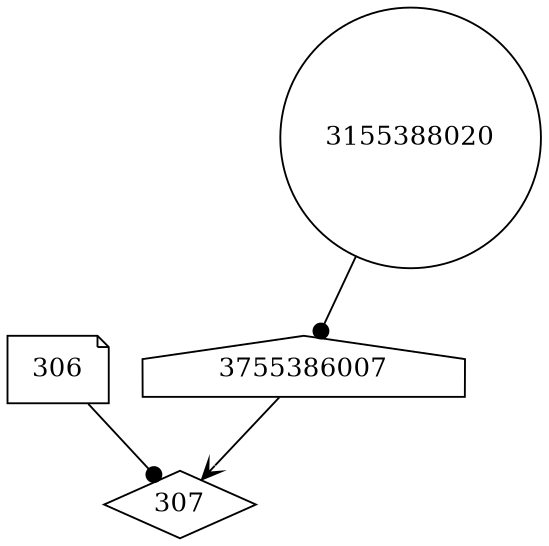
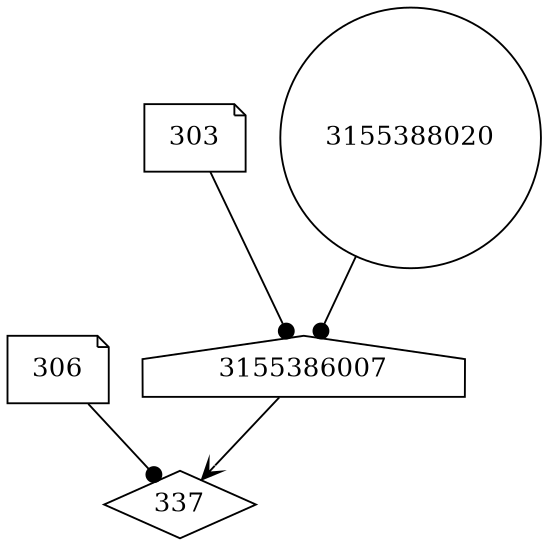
node "303": added
node "3755386007": label "3755386007" -> "3155386007"
node "307": label "307" -> "337"
